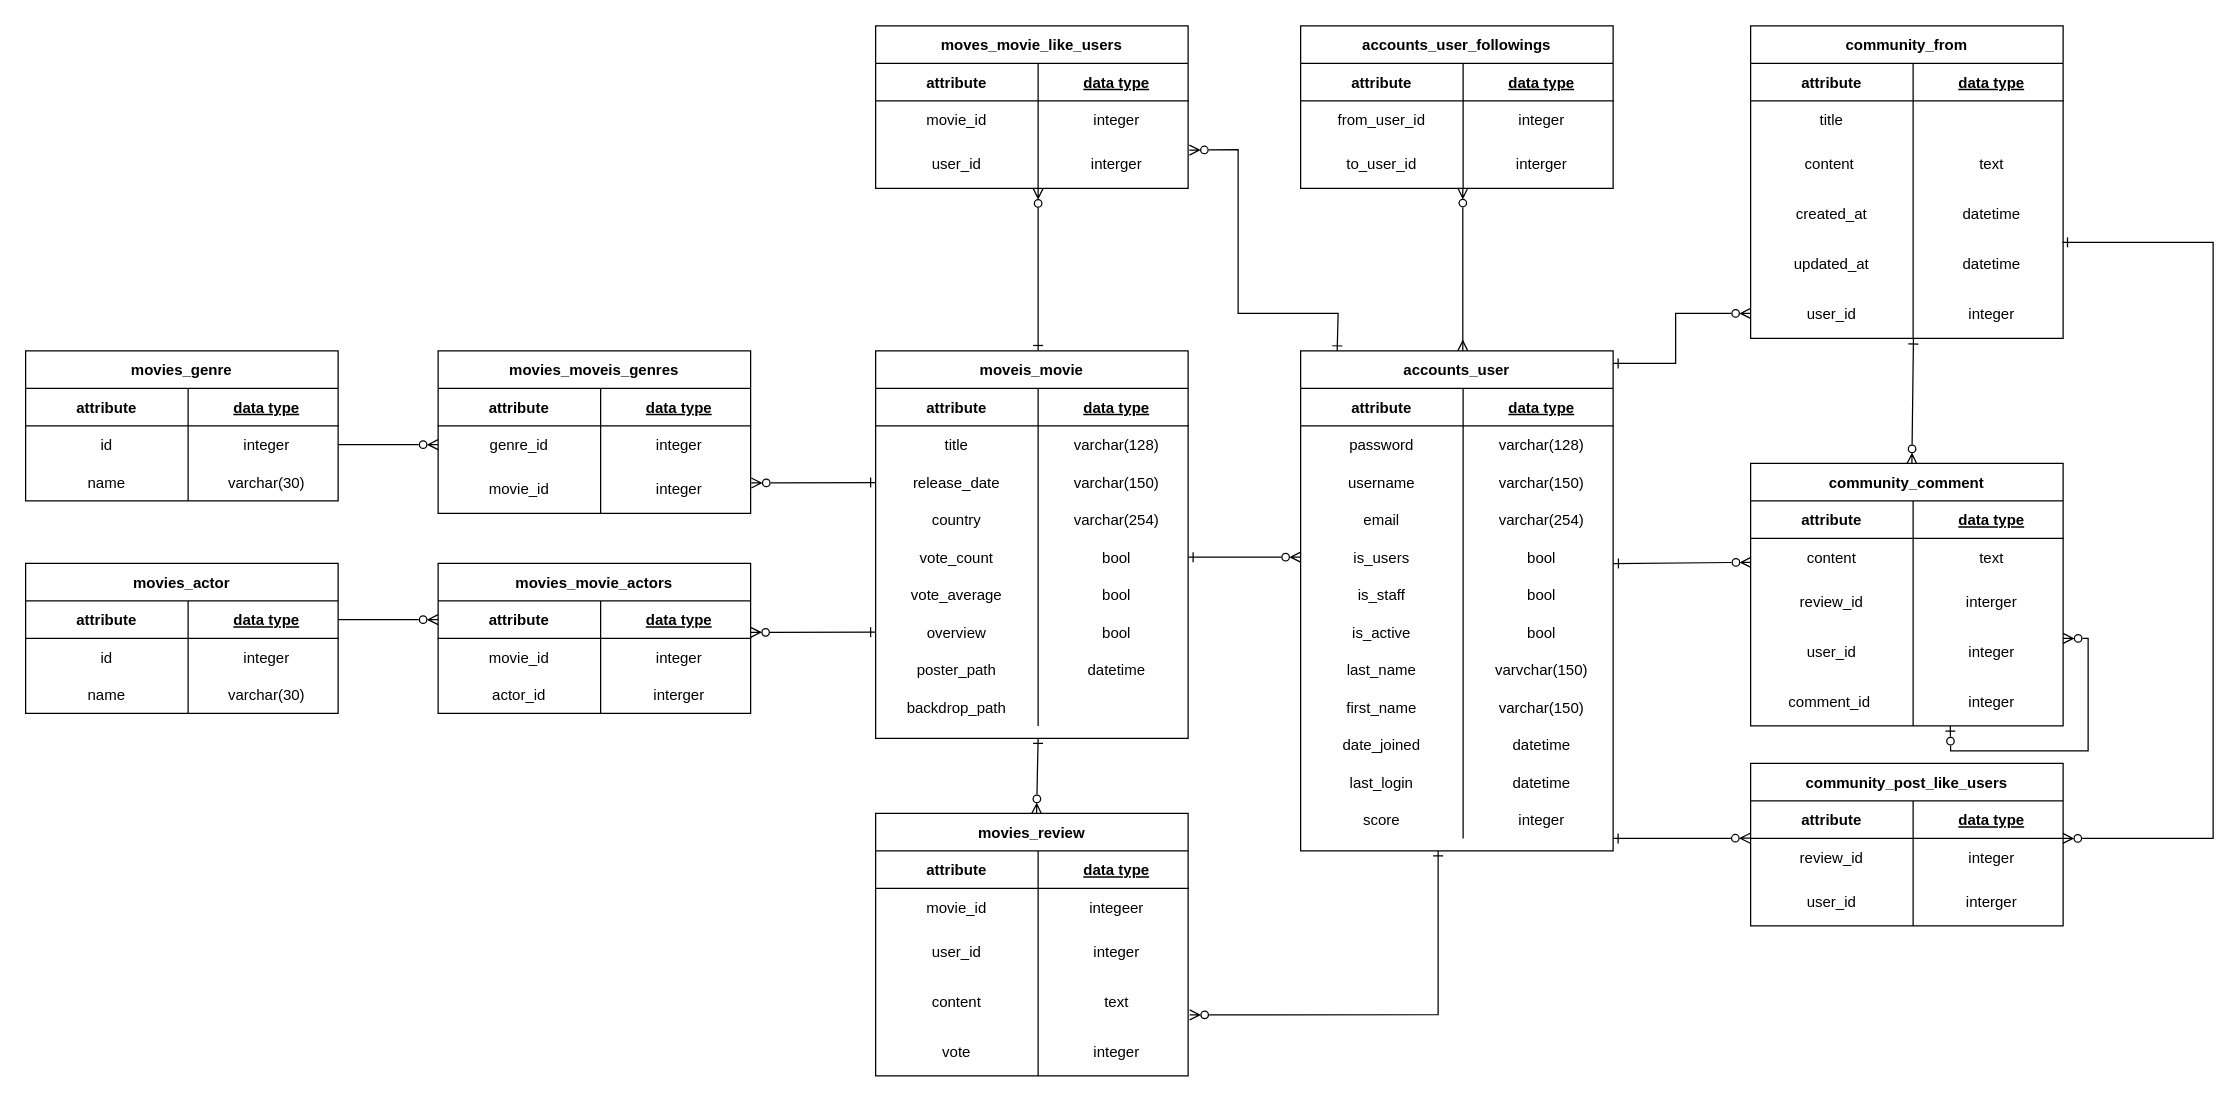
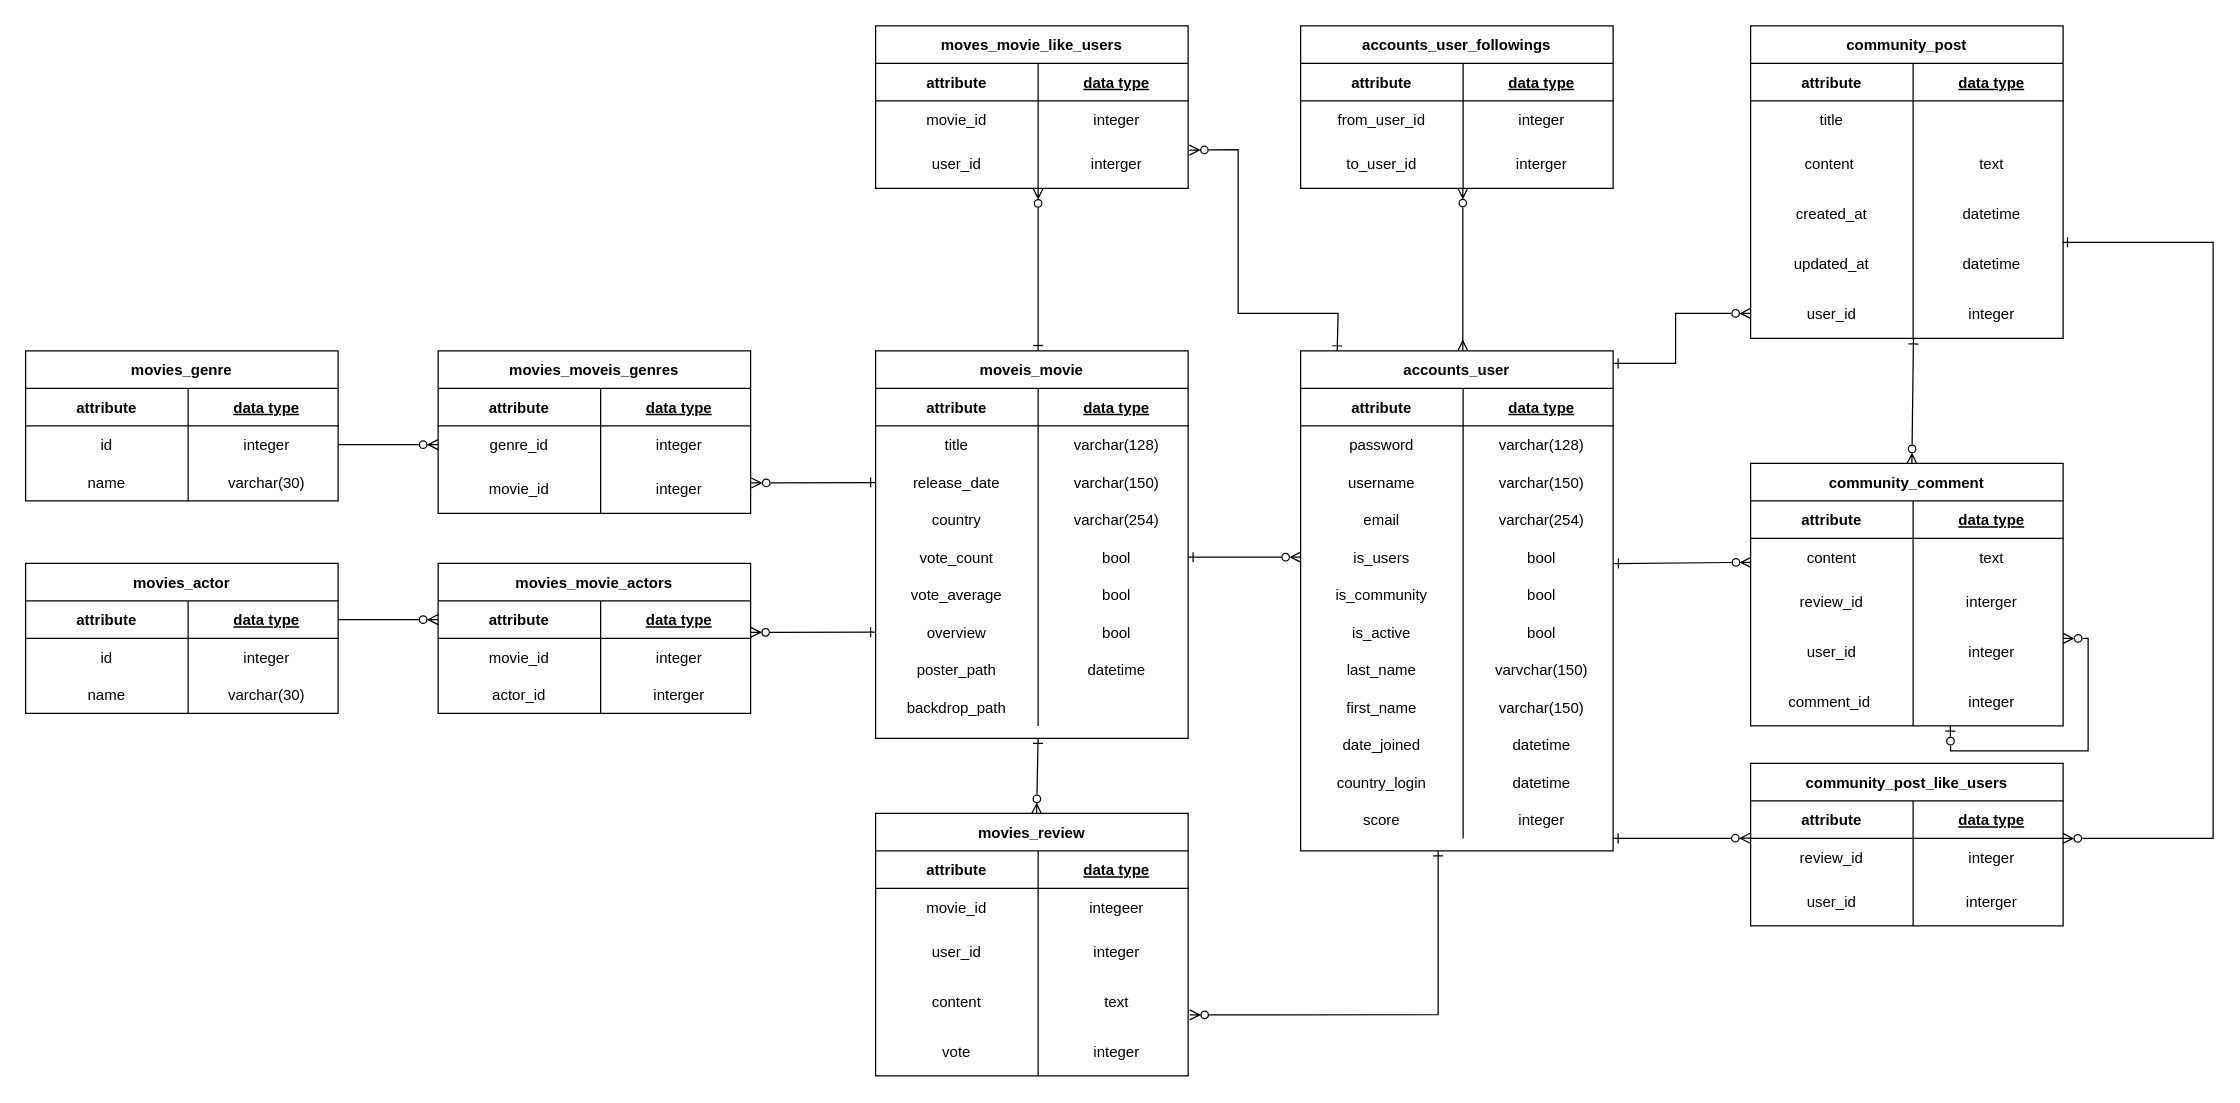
node "community_from": label "community_from" -> "community_post"
node "is_staff": label "is_staff" -> "is_community"
node "last_login": label "last_login" -> "country_login"
